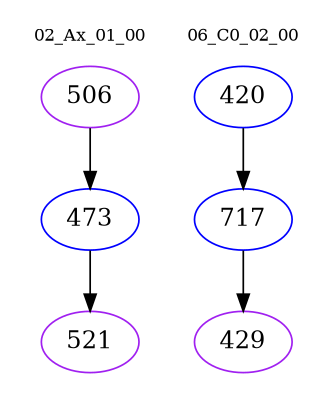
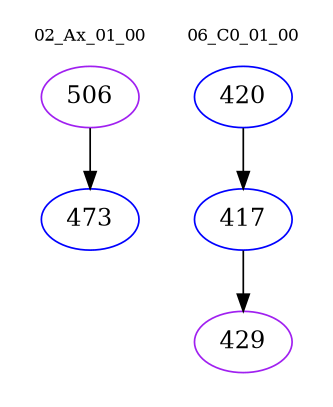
cluster "06_C0_02_00": label "06_C0_02_00" -> "06_C0_01_00"
node "717": label "717" -> "417"
node "521": removed
